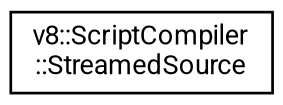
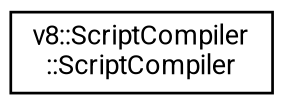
node "v8::ScriptCompiler ::StreamedSource": label "v8::ScriptCompiler ::StreamedSource" -> "v8::ScriptCompiler ::ScriptCompiler"
